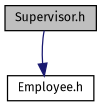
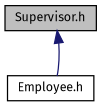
edge "Supervisor.h" -> "Employee.h": reversed
